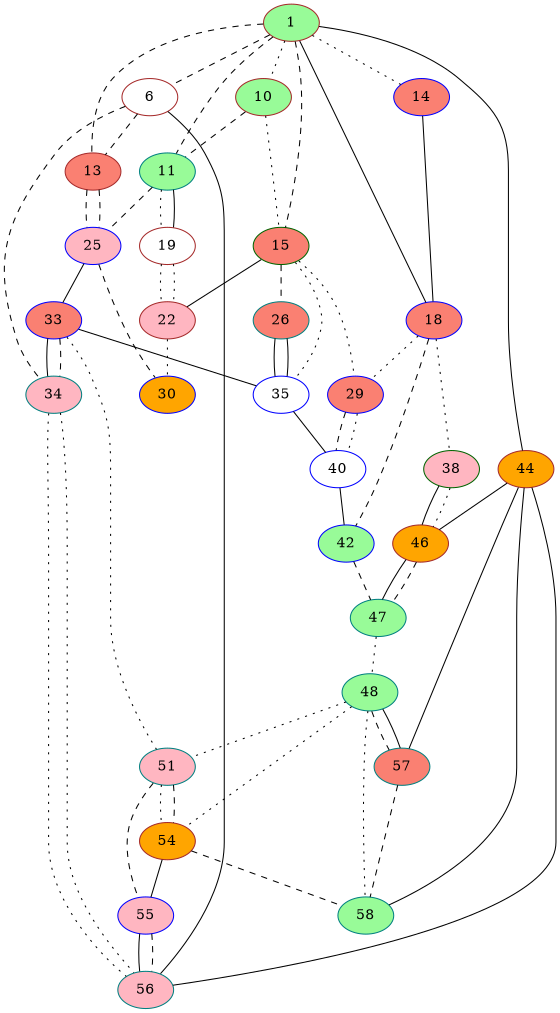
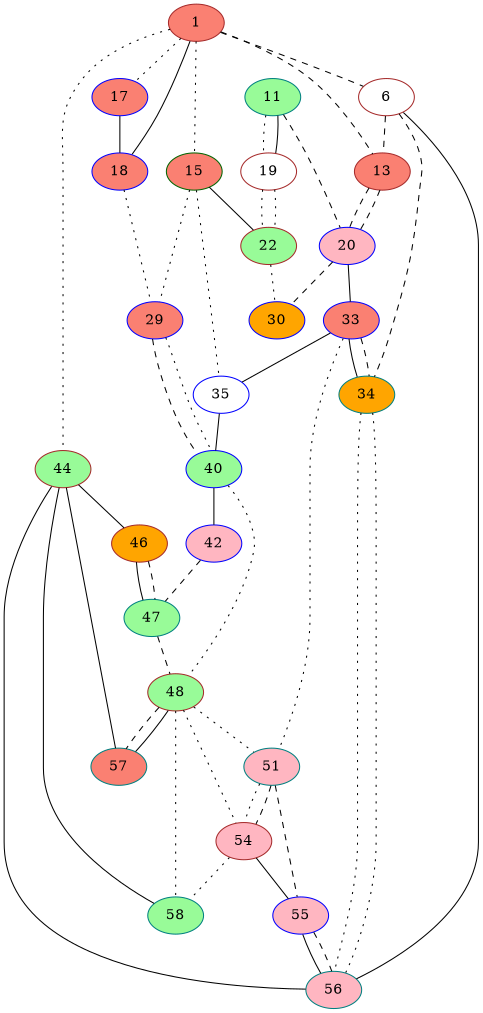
node "1": fillcolor palegreen -> salmon
edge "1" -- "11": removed
node "10": removed
node "14": label "14" -> "17"
edge "1" -- "15": style dashed -> dotted
edge "1" -- "44": style solid -> dotted
node "25": label "25" -> "20"
node "22": fillcolor lightpink -> palegreen
node "26": removed
node "34": fillcolor lightpink -> orange
edge "18" -- "42": removed
node "40": fillcolor white -> palegreen
node "38": removed
node "44": fillcolor orange -> palegreen
node "42": fillcolor palegreen -> lightpink
edge "40" -- "48": added
edge "47" -- "48": style dotted -> dashed
node "48": color teal -> brown
node "54": fillcolor orange -> lightpink
edge "57" -- "58": removed
edge "54" -- "58": style dashed -> dotted
